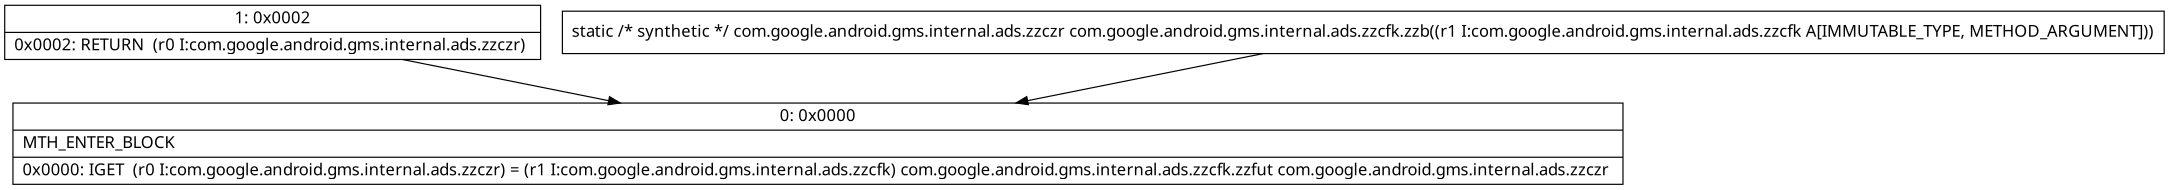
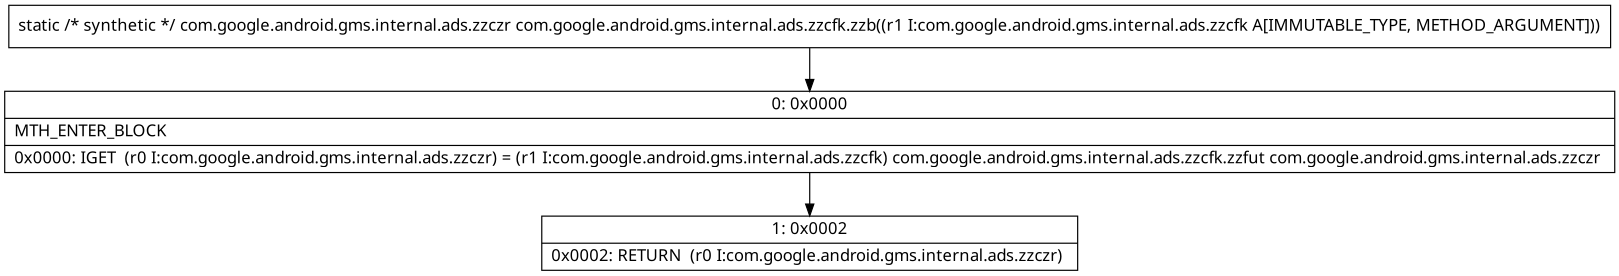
edge "1: 0x0002" -> "0: 0x0000": reversed
